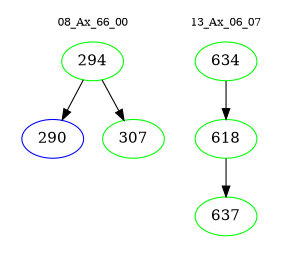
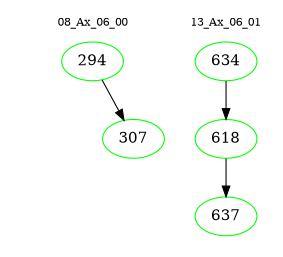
cluster "08_Ax_66_00": label "08_Ax_66_00" -> "08_Ax_06_00"
cluster "13_Ax_06_07": label "13_Ax_06_07" -> "13_Ax_06_01"
node "290": removed
